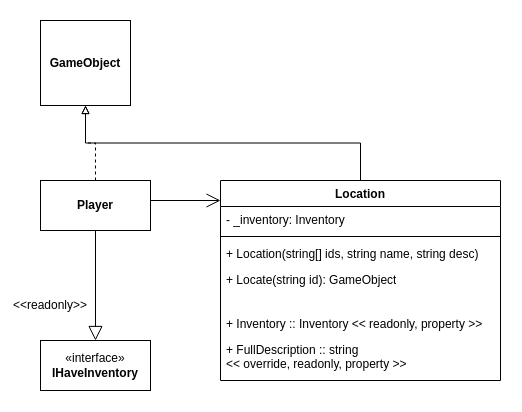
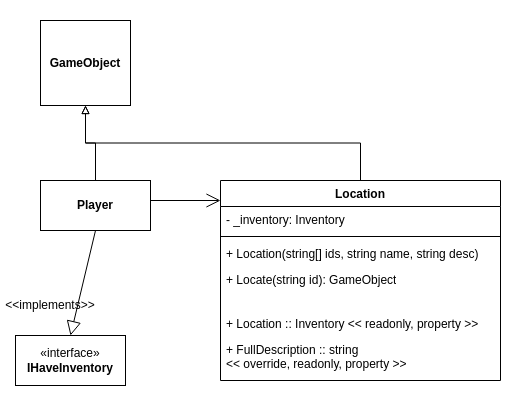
edge "Player" -> "GameObject": style dashed -> solid
node "<<readonly>>": label "<<readonly>>" -> "<<implements>>"
node "+ Inventory :: Inventory << readonly, property >>": label "+ Inventory :: Inventory << readonly, property >>" -> "+ Location :: Inventory << readonly, property >>"
node "«interface» IHaveInventory": moved (96, 366) -> (71, 361)
